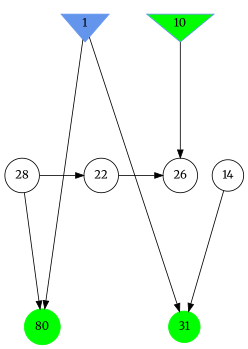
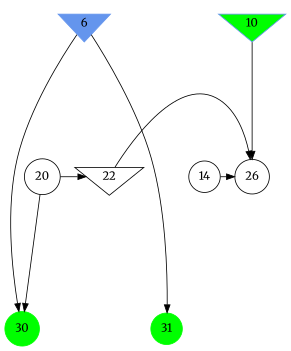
node "1": label "1" -> "6"
node "28": label "28" -> "20"
node "22": shape circle -> invtriangle
edge "14" -> "31": now "14" -> "26"
node "80": label "80" -> "30"
